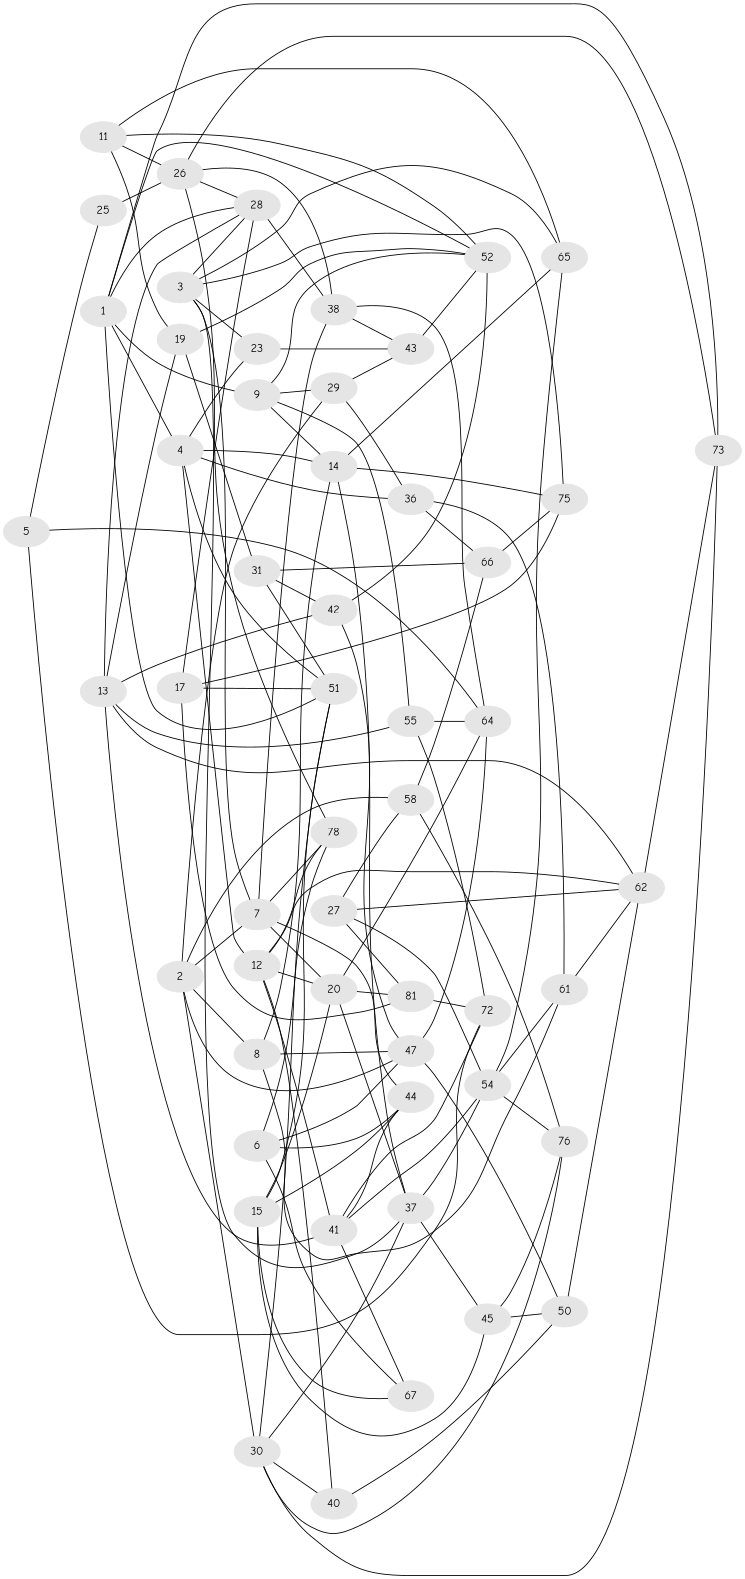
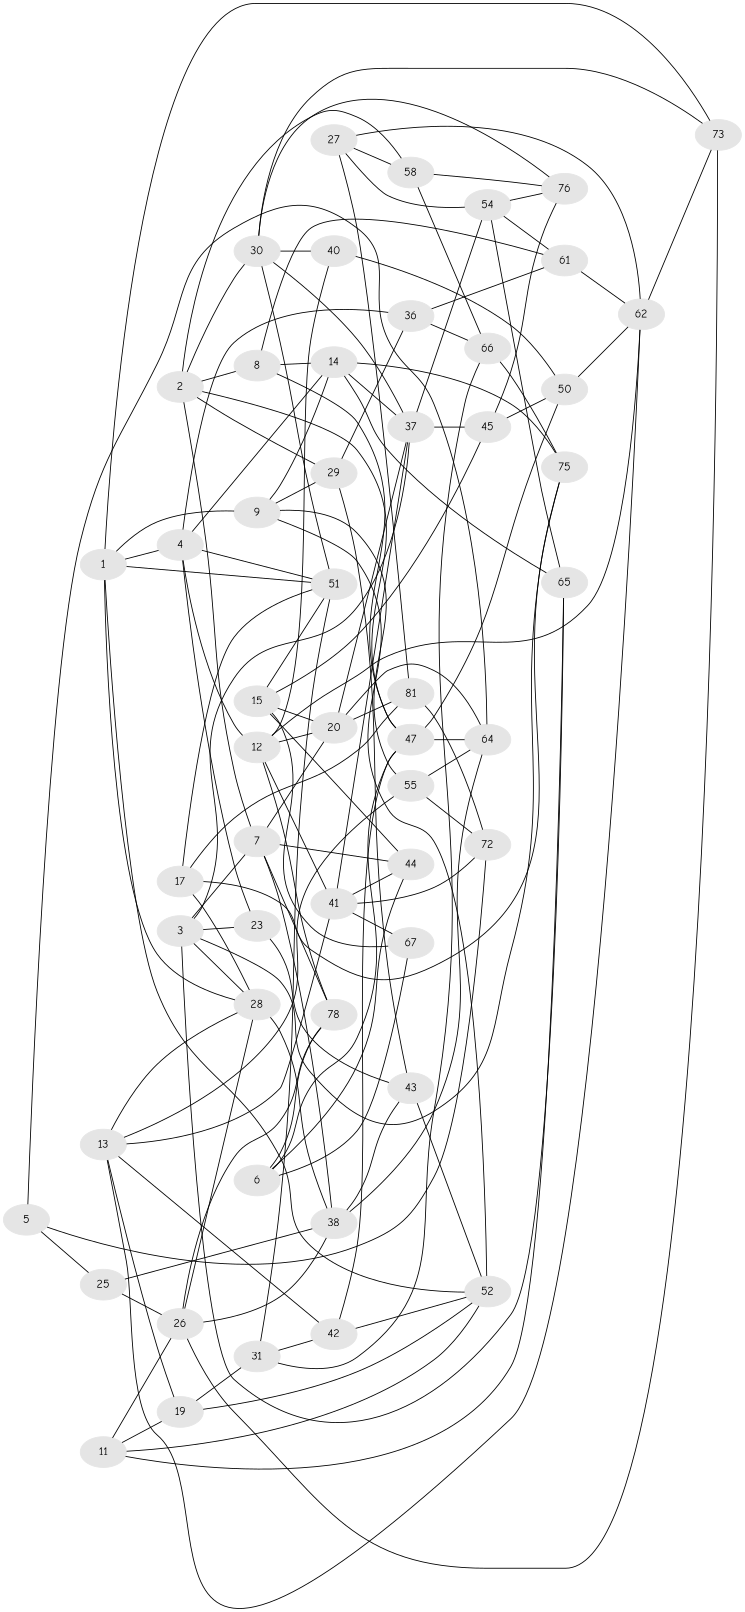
edge "54" -- "41": now "37" -- "41"
edge "38" -- "25": added
